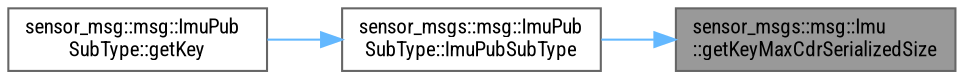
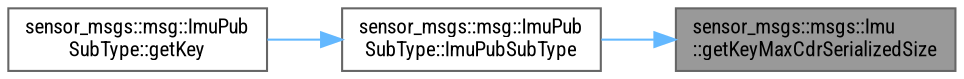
node "sensor_msg::msg::ImuPub SubType::getKey": label "sensor_msg::msg::ImuPub SubType::getKey" -> "sensor_msgs::msg::ImuPub SubType::getKey"
node "sensor_msgs::msg::Imu ::getKeyMaxCdrSerializedSize": label "sensor_msgs::msg::Imu ::getKeyMaxCdrSerializedSize" -> "sensor_msgs::msgs::Imu ::getKeyMaxCdrSerializedSize"
